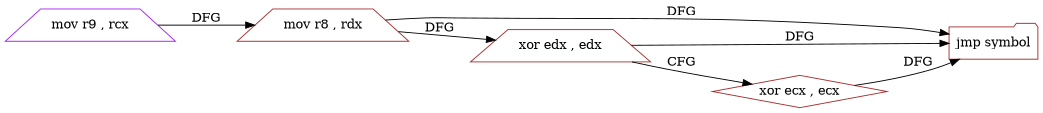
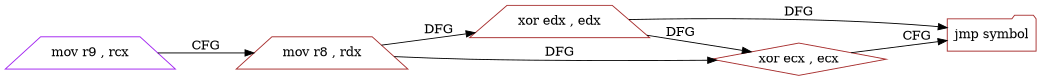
edge "mov r9 , rcx" -> "mov r8 , rdx": label "DFG" -> "CFG"
edge "mov r8 , rdx" -> "jmp symbol": now "mov r8 , rdx" -> "xor ecx , ecx"
edge "xor edx , edx" -> "xor ecx , ecx": label "CFG" -> "DFG"
edge "xor ecx , ecx" -> "jmp symbol": label "DFG" -> "CFG"
